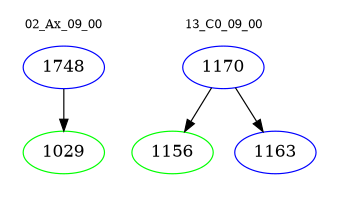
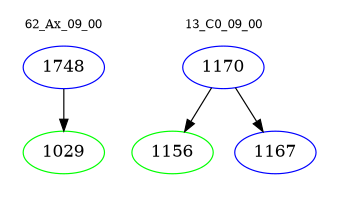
cluster "02_Ax_09_00": label "02_Ax_09_00" -> "62_Ax_09_00"
node "1163": label "1163" -> "1167"
